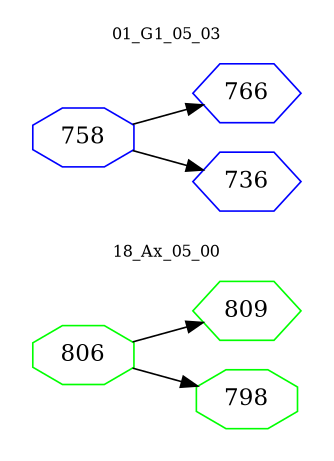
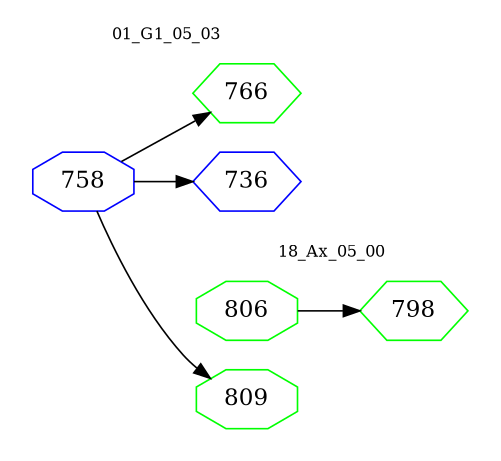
node "766": color blue -> green
node "809": shape hexagon -> octagon
edge "806" -> "809": now "758" -> "809"
node "798": shape octagon -> hexagon
